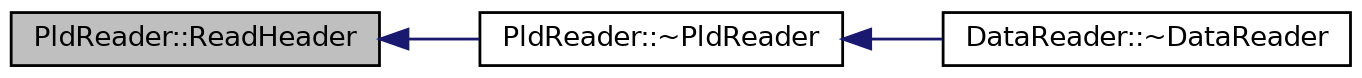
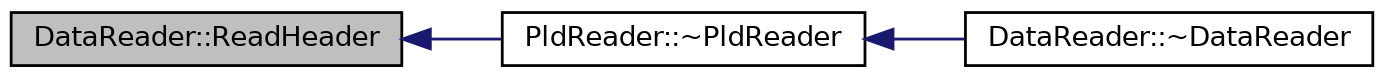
node "PldReader::ReadHeader": label "PldReader::ReadHeader" -> "DataReader::ReadHeader"
